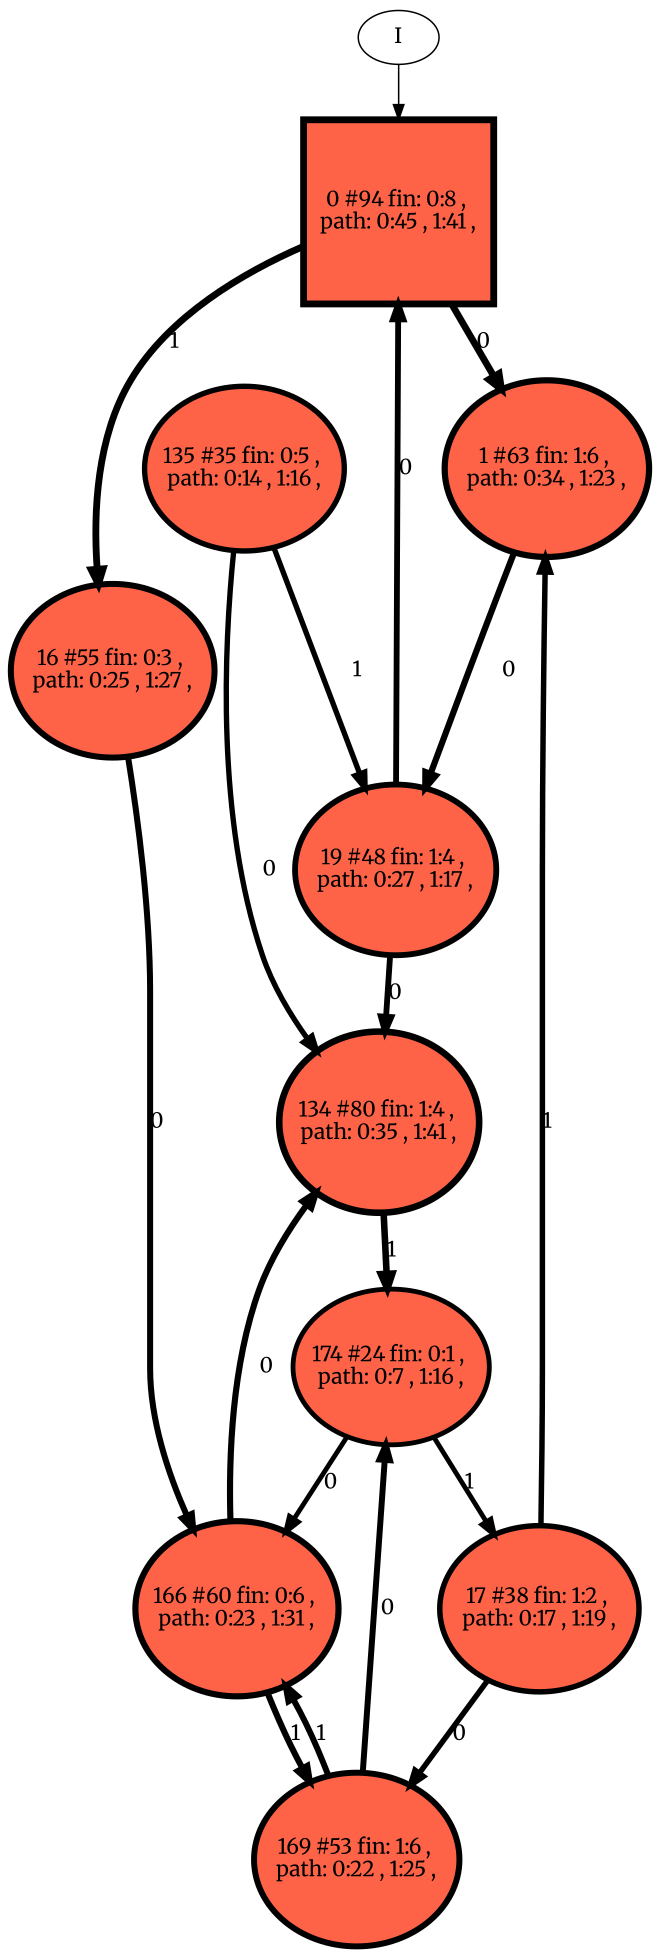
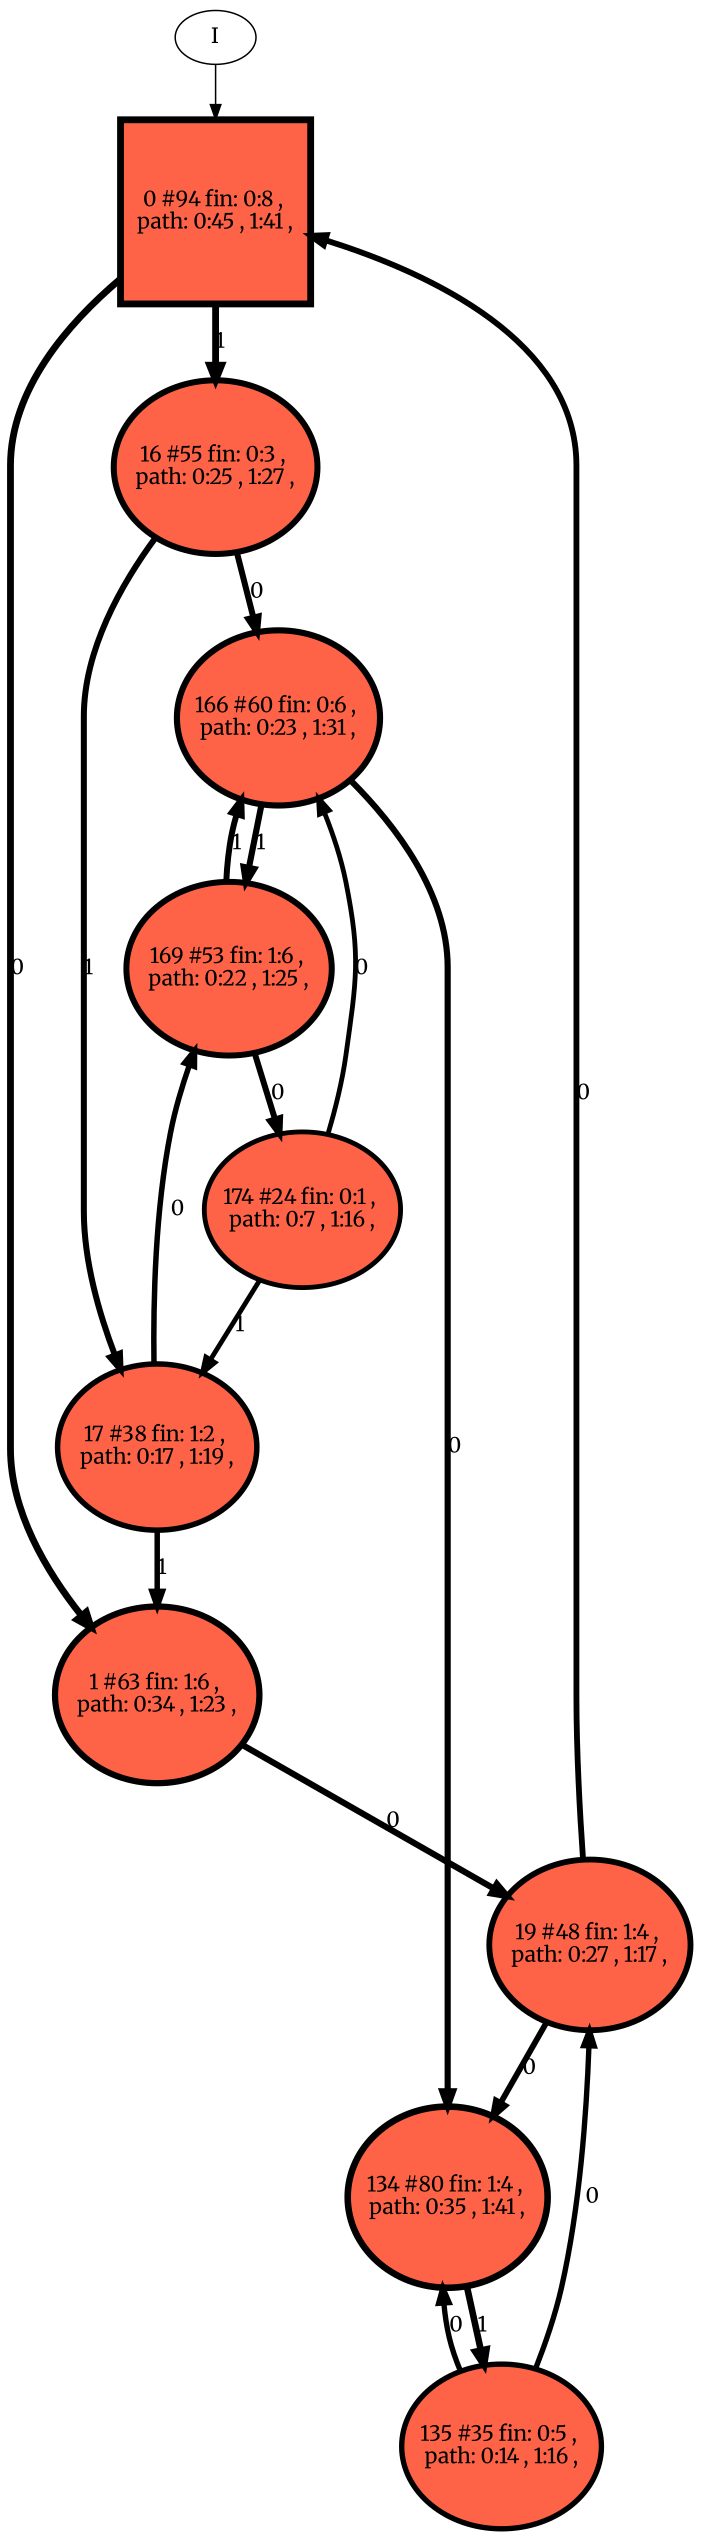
edge "135 #35 fin: 0:5 , path: 0:14 , 1:16 ," -> "19 #48 fin: 1:4 , path: 0:27 , 1:17 ,": label "1 " -> "0 "
edge "16 #55 fin: 0:3 , path: 0:25 , 1:27 ," -> "17 #38 fin: 1:2 , path: 0:17 , 1:19 ,": added, label "1"
edge "134 #80 fin: 1:4 , path: 0:35 , 1:41 ," -> "174 #24 fin: 0:1 , path: 0:7 , 1:16 ,": now "134 #80 fin: 1:4 , path: 0:35 , 1:41 ," -> "135 #35 fin: 0:5 , path: 0:14 , 1:16 ,"
